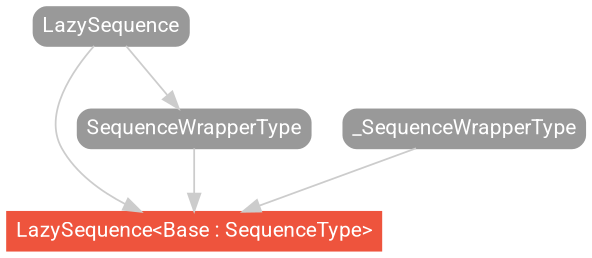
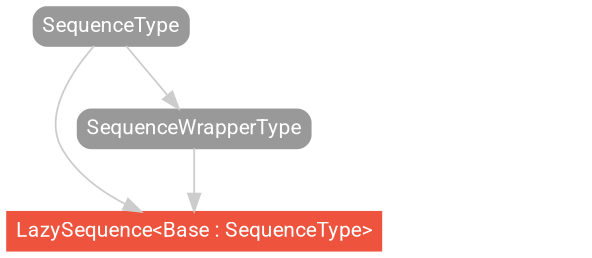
node "LazySequence": label "LazySequence" -> "SequenceType"
node "_SequenceWrapperType": removed
